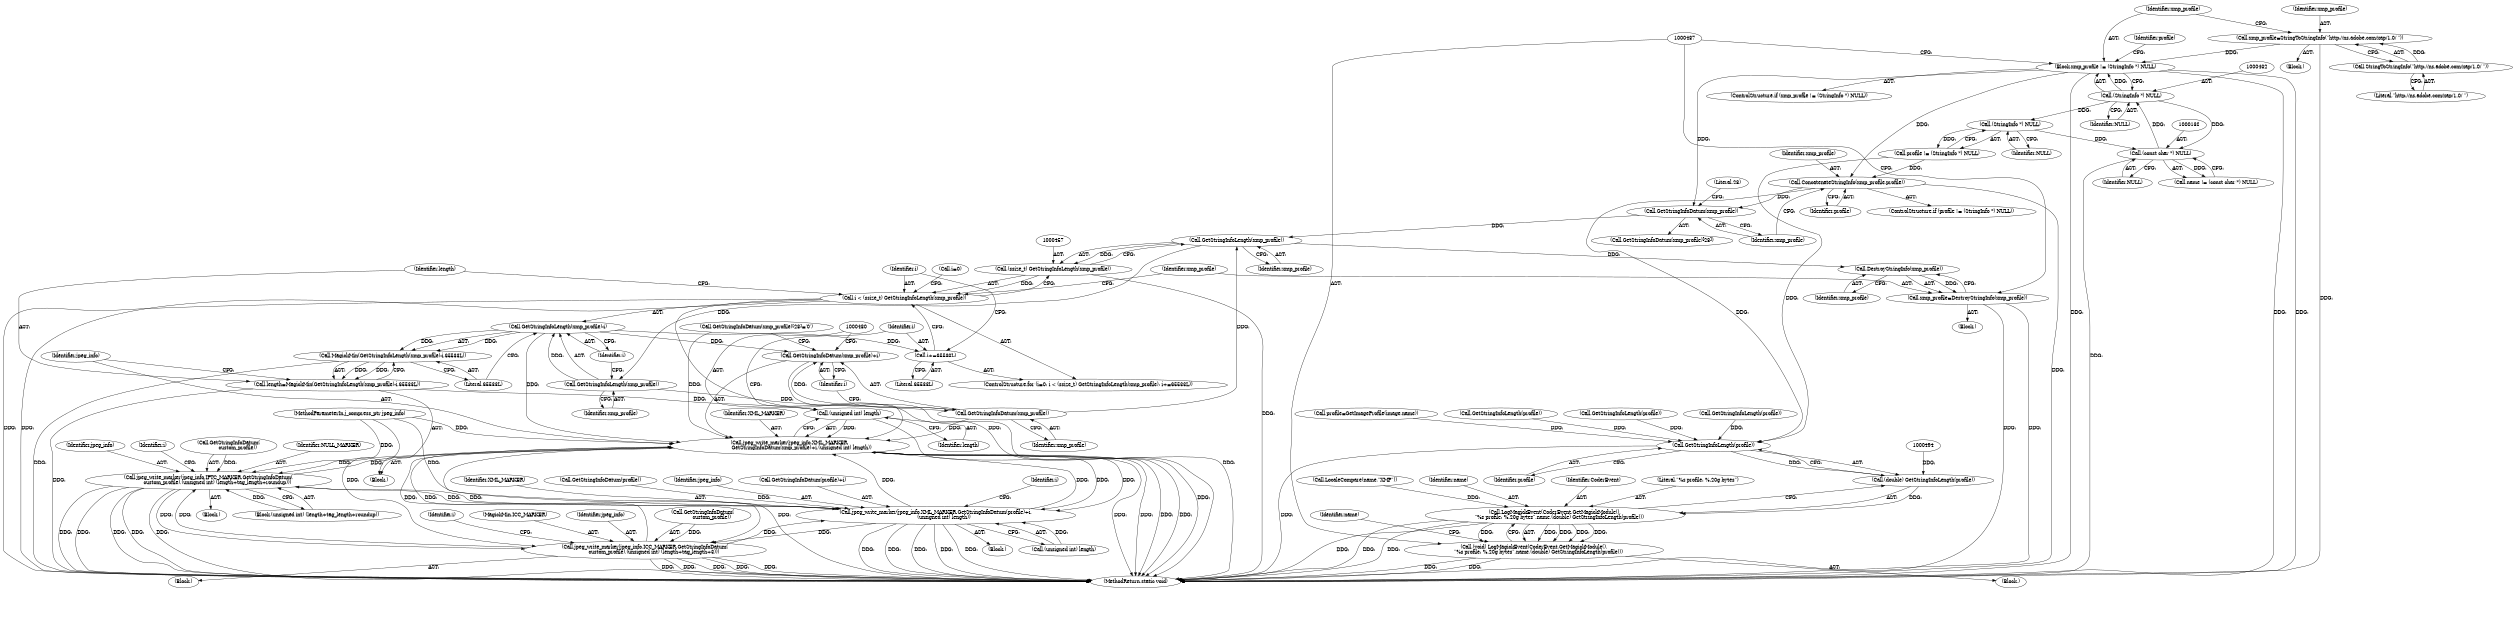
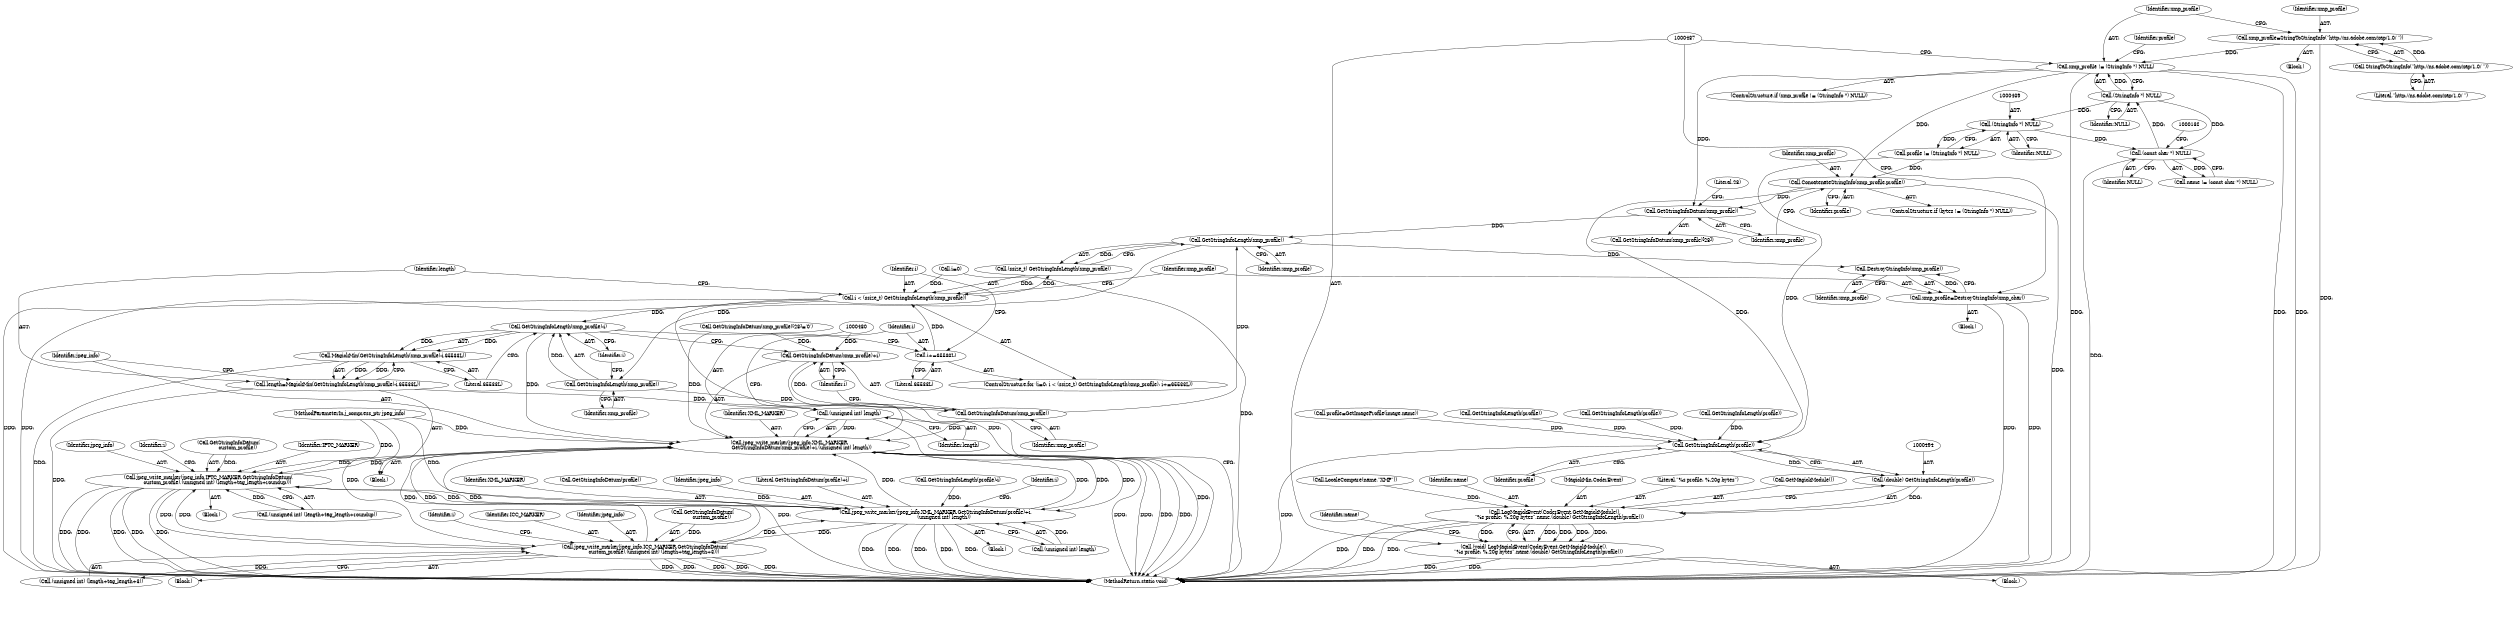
node "(Block,xmp_profile != (StringInfo *) NULL)": label "(Block,xmp_profile != (StringInfo *) NULL)" -> "(Call,xmp_profile != (StringInfo *) NULL)"
node "1000432": removed
node "1000439": added
edge "1000130" -> "(Call,(const char *) NULL)": label "AST: " -> "CFG: "
node "(ControlStructure,if (profile != (StringInfo *) NULL))": label "(ControlStructure,if (profile != (StringInfo *) NULL))" -> "(ControlStructure,if (bytes != (StringInfo *) NULL))"
node "1000457": removed
edge "(Call,i=0)" -> "(Call,i < (ssize_t) GetStringInfoLength(xmp_profile))": label "CFG: " -> "DDG: "
edge "(Call,i < (ssize_t) GetStringInfoLength(xmp_profile))" -> "(Call,(ssize_t) GetStringInfoLength(xmp_profile))": label "CFG: " -> "DDG: "
node "(Call,xmp_profile=DestroyStringInfo(xmp_profile))": label "(Call,xmp_profile=DestroyStringInfo(xmp_profile))" -> "(Call,xmp_profile=DestroyStringInfo(xmp_char))"
edge "(Call,i < (ssize_t) GetStringInfoLength(xmp_profile))" -> "(Call,GetStringInfoLength(xmp_profile)-i)": label "AST: " -> "DDG: "
edge "(Call,i+=65533L)" -> "(Call,i < (ssize_t) GetStringInfoLength(xmp_profile))": label "CFG: " -> "DDG: "
edge "(Call,GetStringInfoLength(xmp_profile)-i)" -> "(Call,GetStringInfoDatum(xmp_profile)+i)": label "DDG: " -> "CFG: "
edge "(Call,GetStringInfoDatum(xmp_profile)[28]='0')" -> "(Call,GetStringInfoDatum(xmp_profile)+i)": label "CFG: " -> "DDG: "
edge "1000480" -> "(Call,GetStringInfoDatum(xmp_profile)+i)": label "CFG: " -> "DDG: "
edge "(Call,GetStringInfoLength(xmp_profile)-i)" -> "(Call,i+=65533L)": label "DDG: " -> "CFG: "
edge "(Call,(ssize_t) GetStringInfoLength(xmp_profile))" -> "(MethodReturn,static void)": now "(Call,i=0)" -> "(MethodReturn,static void)"
node "(Identifier,NULL_MARKER)": label "(Identifier,NULL_MARKER)" -> "(Identifier,IPTC_MARKER)"
edge "(Call,GetStringInfoDatum(xmp_profile)+i)" -> "(MethodReturn,static void)": label "DDG: " -> "CFG: "
edge "1000494" -> "(Call,(double) GetStringInfoLength(profile))": label "DDG: " -> "AST: "
node "(Call,GetStringInfoDatum(profile)+i)": label "(Call,GetStringInfoDatum(profile)+i)" -> "(Literal,GetStringInfoDatum(profile)+i)"
node "(Call,GetStringInfoLength(profile)-i)": added
node "(Identifier,CoderEvent)": label "(Identifier,CoderEvent)" -> "(MagickMin,CoderEvent)"
node "(Call,GetMagickModule())": added
node "(Block,(unsigned int) (length+tag_length+roundup))": label "(Block,(unsigned int) (length+tag_length+roundup))" -> "(Call,(unsigned int) (length+tag_length+roundup))"
node "(MagickMin,ICC_MARKER)": label "(MagickMin,ICC_MARKER)" -> "(Identifier,ICC_MARKER)"
node "(Call,(unsigned int) (length+tag_length+3))": added
